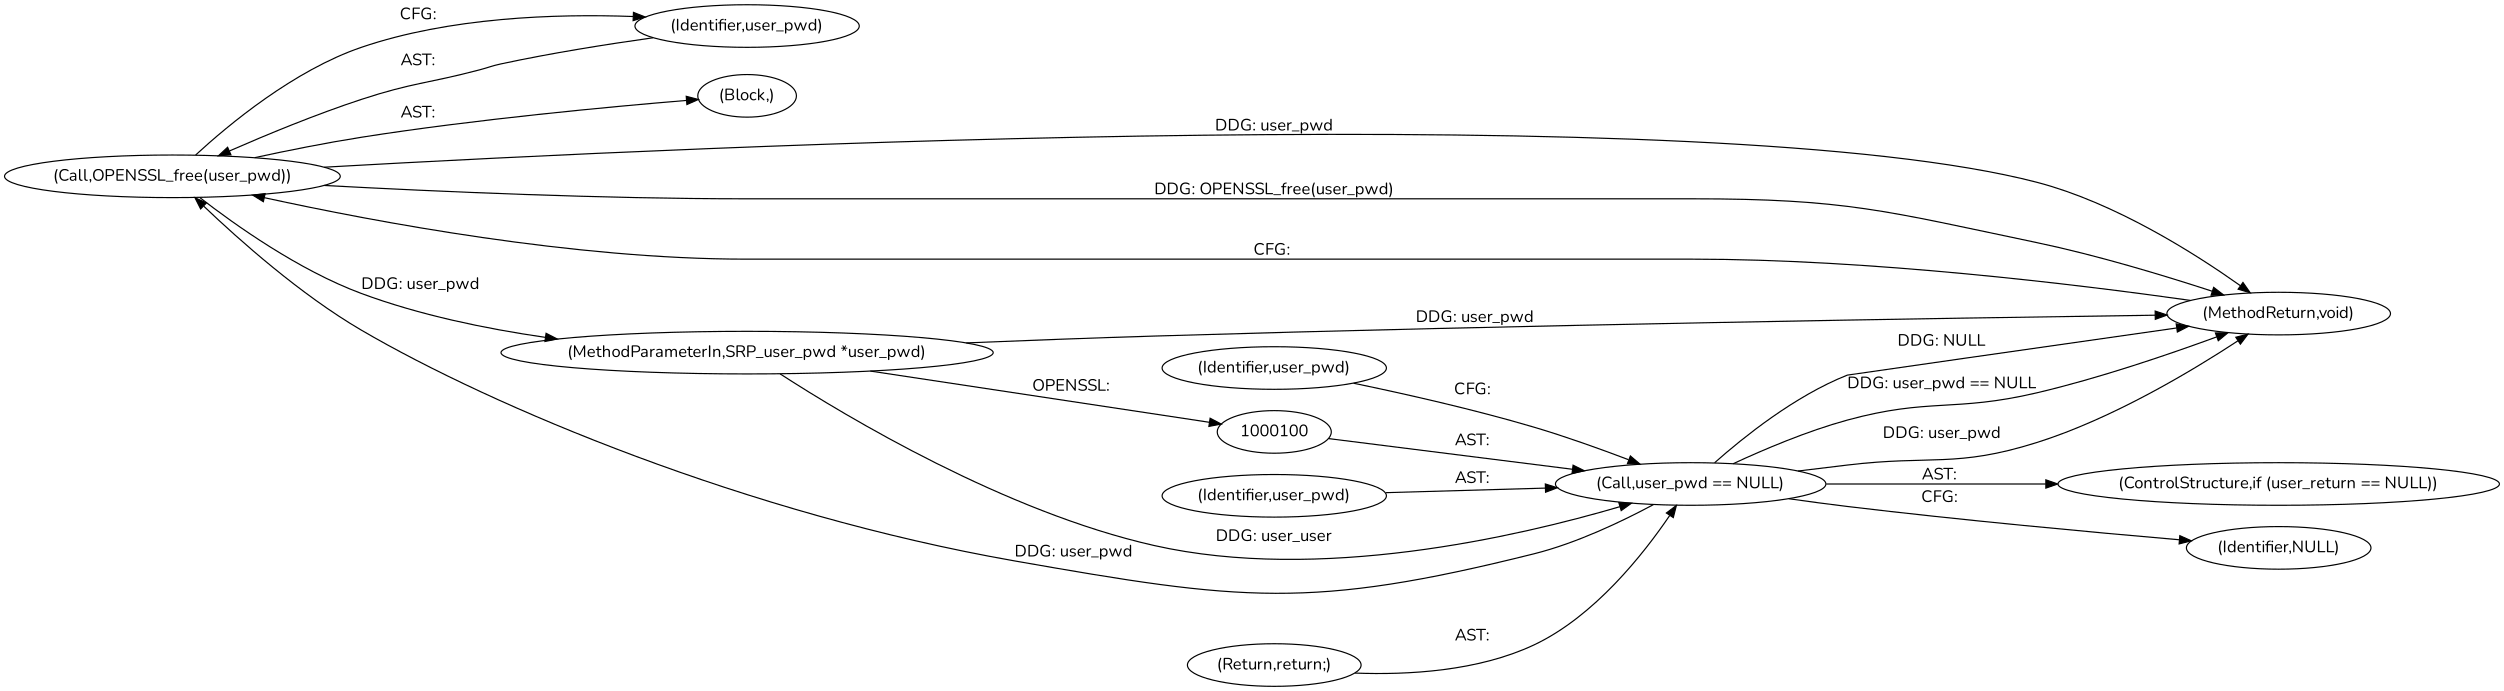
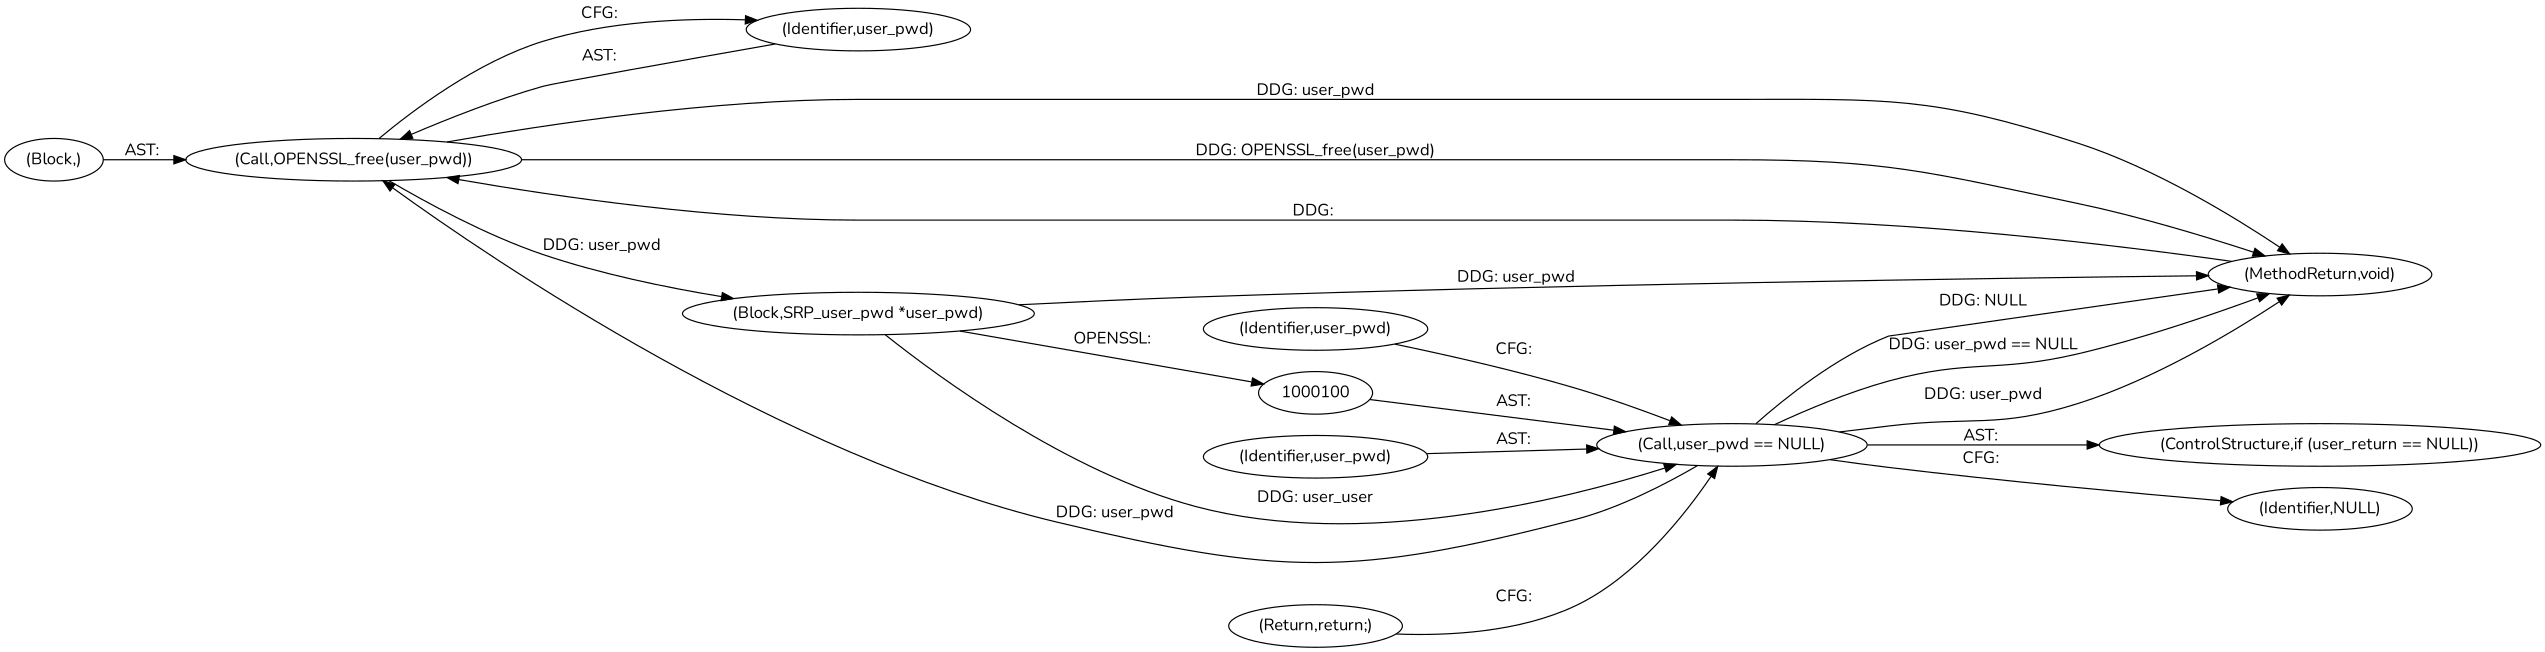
edge "(Call,OPENSSL_free(user_pwd))" -> "(Block,)": reversed
edge "(MethodReturn,void)" -> "(Call,OPENSSL_free(user_pwd))": label "CFG: " -> "DDG: "
node "(MethodParameterIn,SRP_user_pwd *user_pwd)": label "(MethodParameterIn,SRP_user_pwd *user_pwd)" -> "(Block,SRP_user_pwd *user_pwd)"
edge "(Return,return;)" -> "(Call,user_pwd == NULL)": label "AST: " -> "CFG: "
